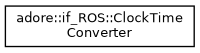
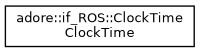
node "adore::if_ROS::ClockTime Converter": label "adore::if_ROS::ClockTime Converter" -> "adore::if_ROS::ClockTime ClockTime"
